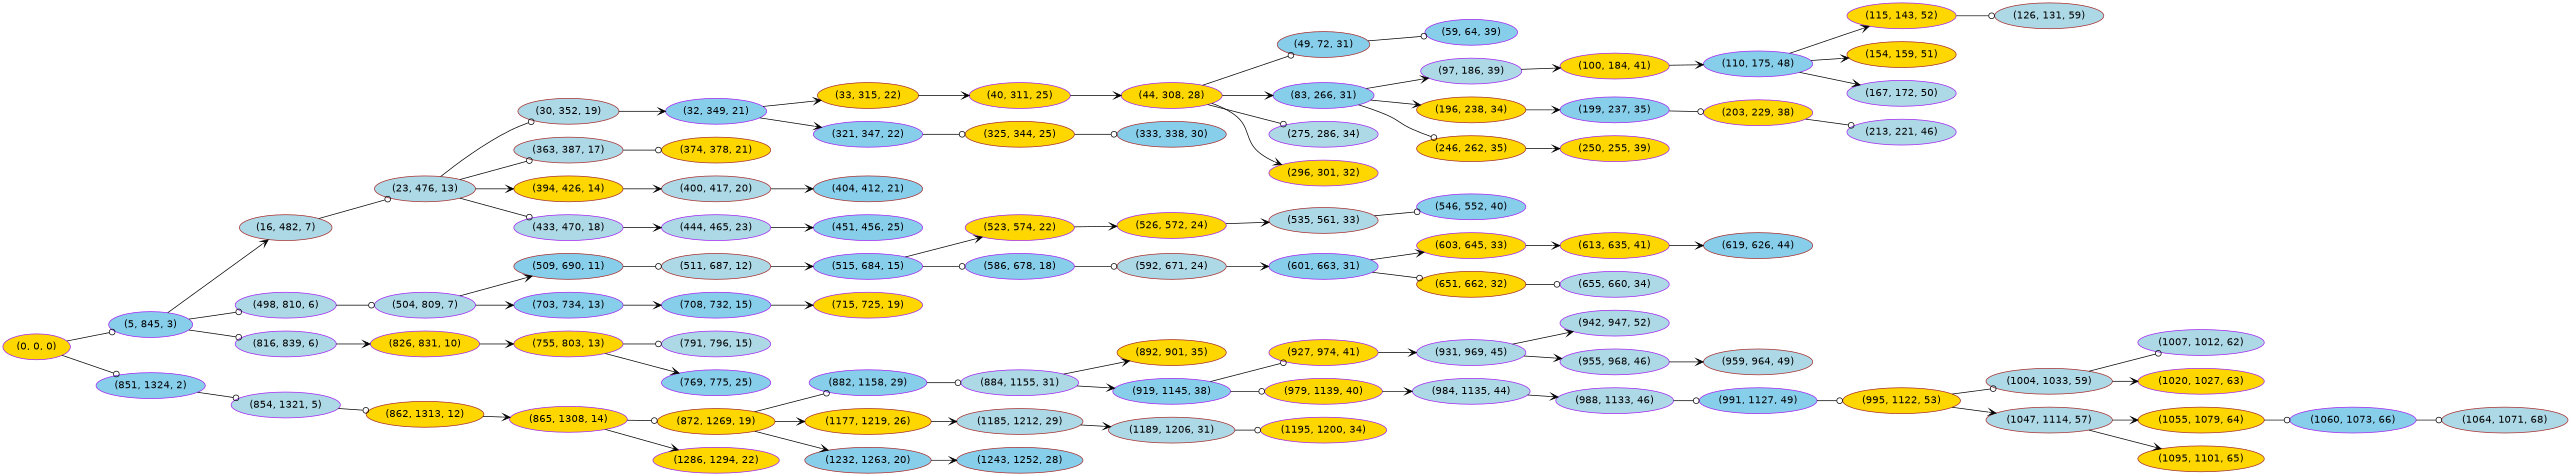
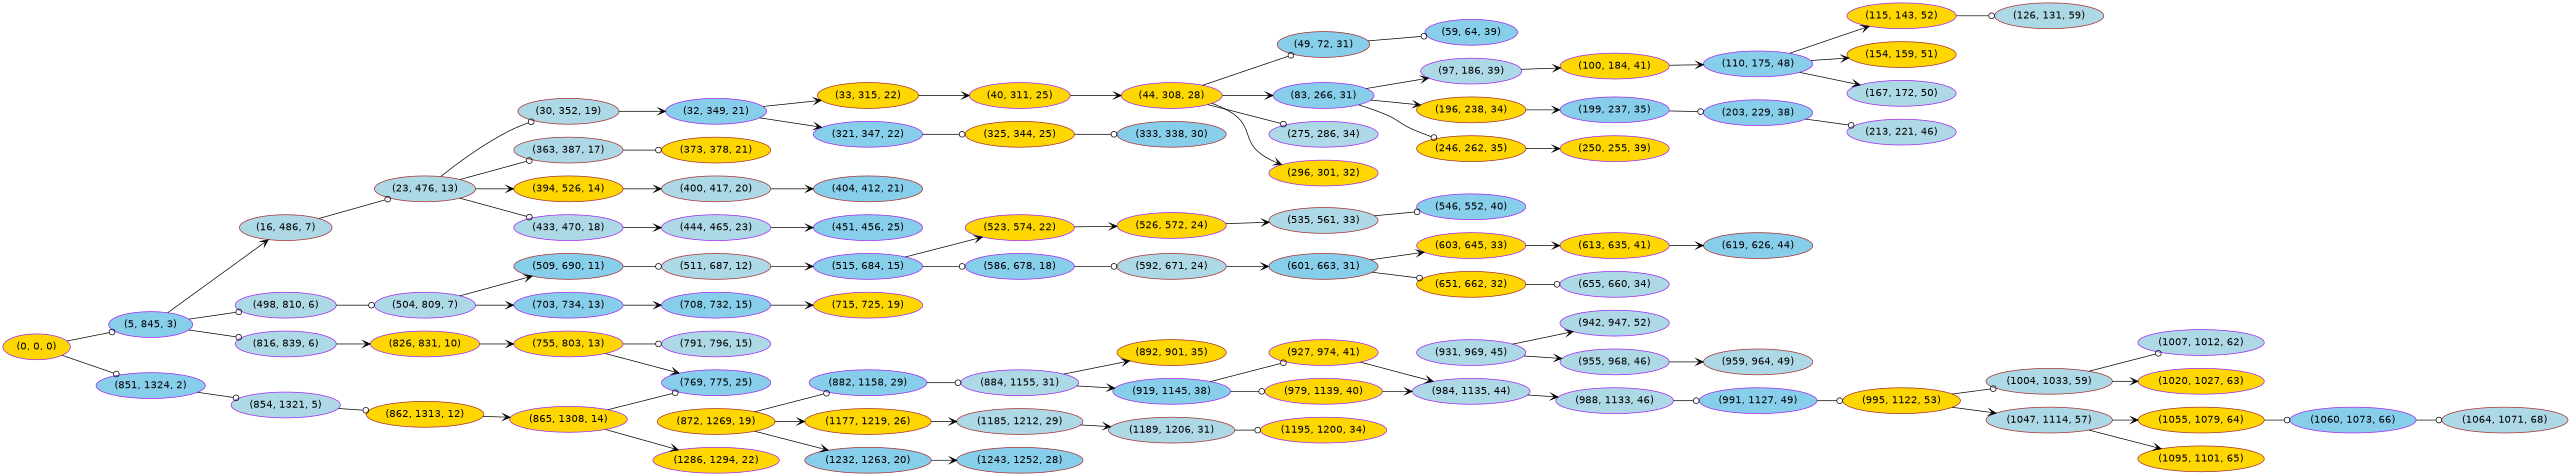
node "(203, 229, 38)": fillcolor gold -> skyblue
node "(374, 378, 21)": label "(374, 378, 21)" -> "(373, 378, 21)"
node "(394, 426, 14)": label "(394, 426, 14)" -> "(394, 526, 14)"
node "(16, 482, 7)": label "(16, 482, 7)" -> "(16, 486, 7)"
node "(601, 663, 31)": color purple -> brown
edge "(927, 974, 41)" -> "(931, 969, 45)": now "(927, 974, 41)" -> "(984, 1135, 44)"
edge "(865, 1308, 14)" -> "(872, 1269, 19)": now "(865, 1308, 14)" -> "(769, 775, 25)"
